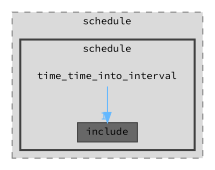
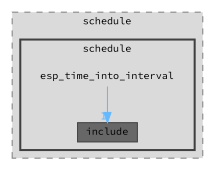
node "time_time_into_interval": label "time_time_into_interval" -> "esp_time_into_interval"
